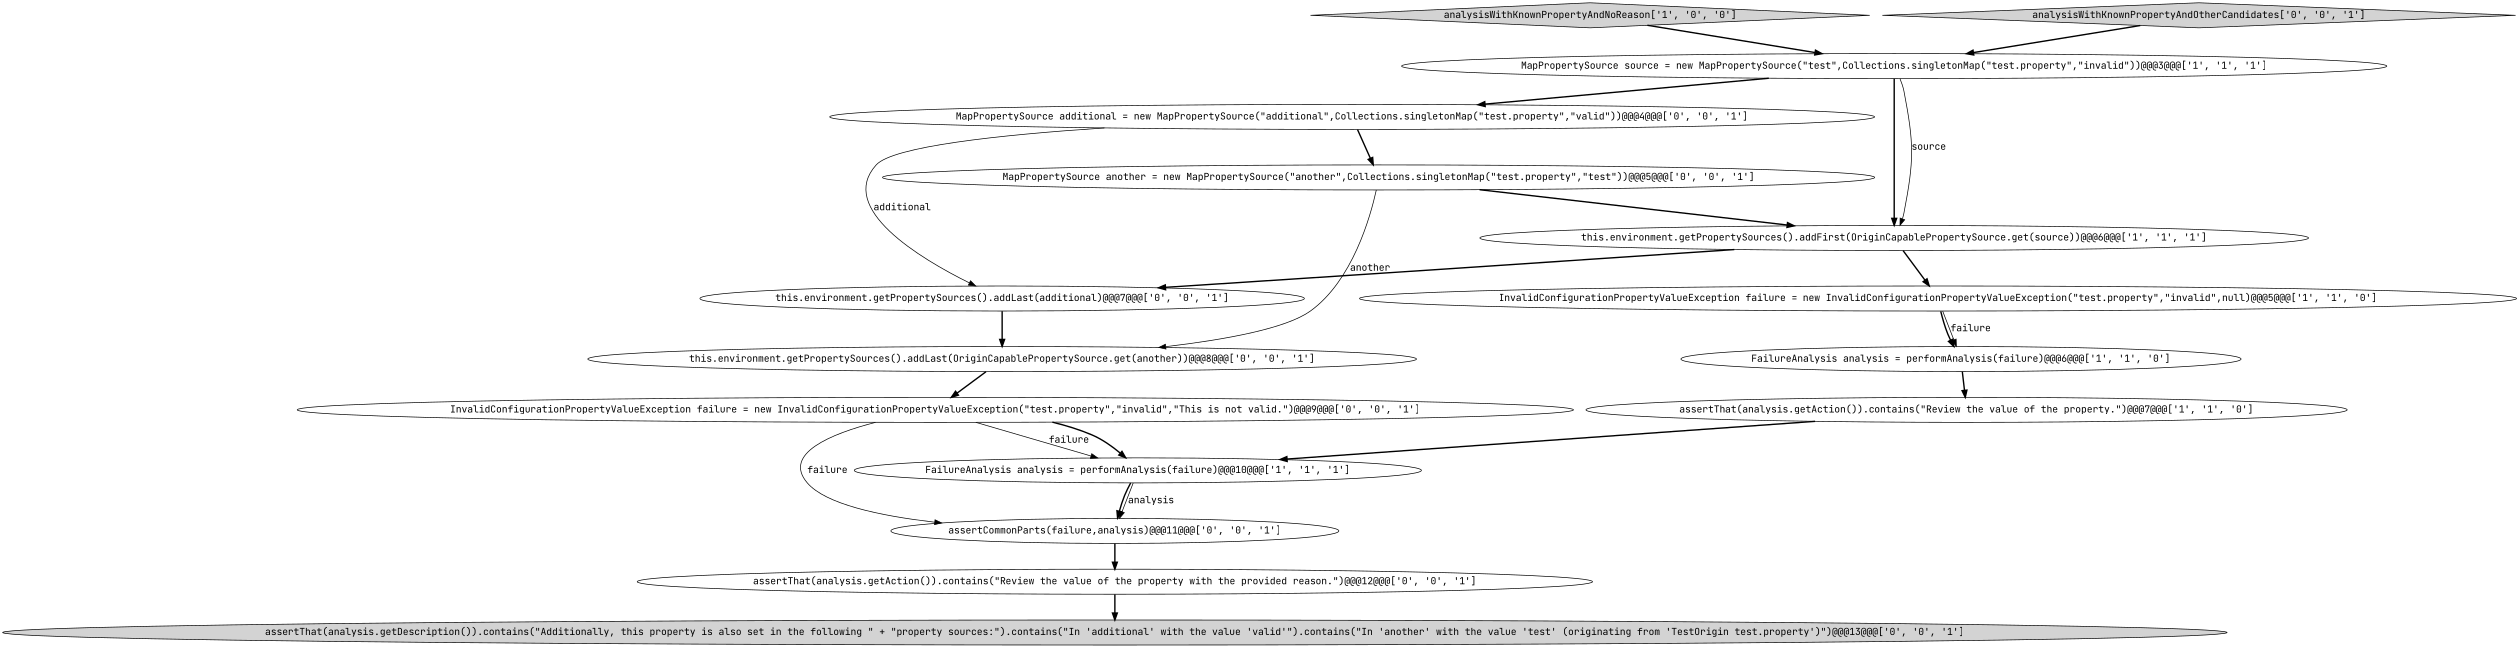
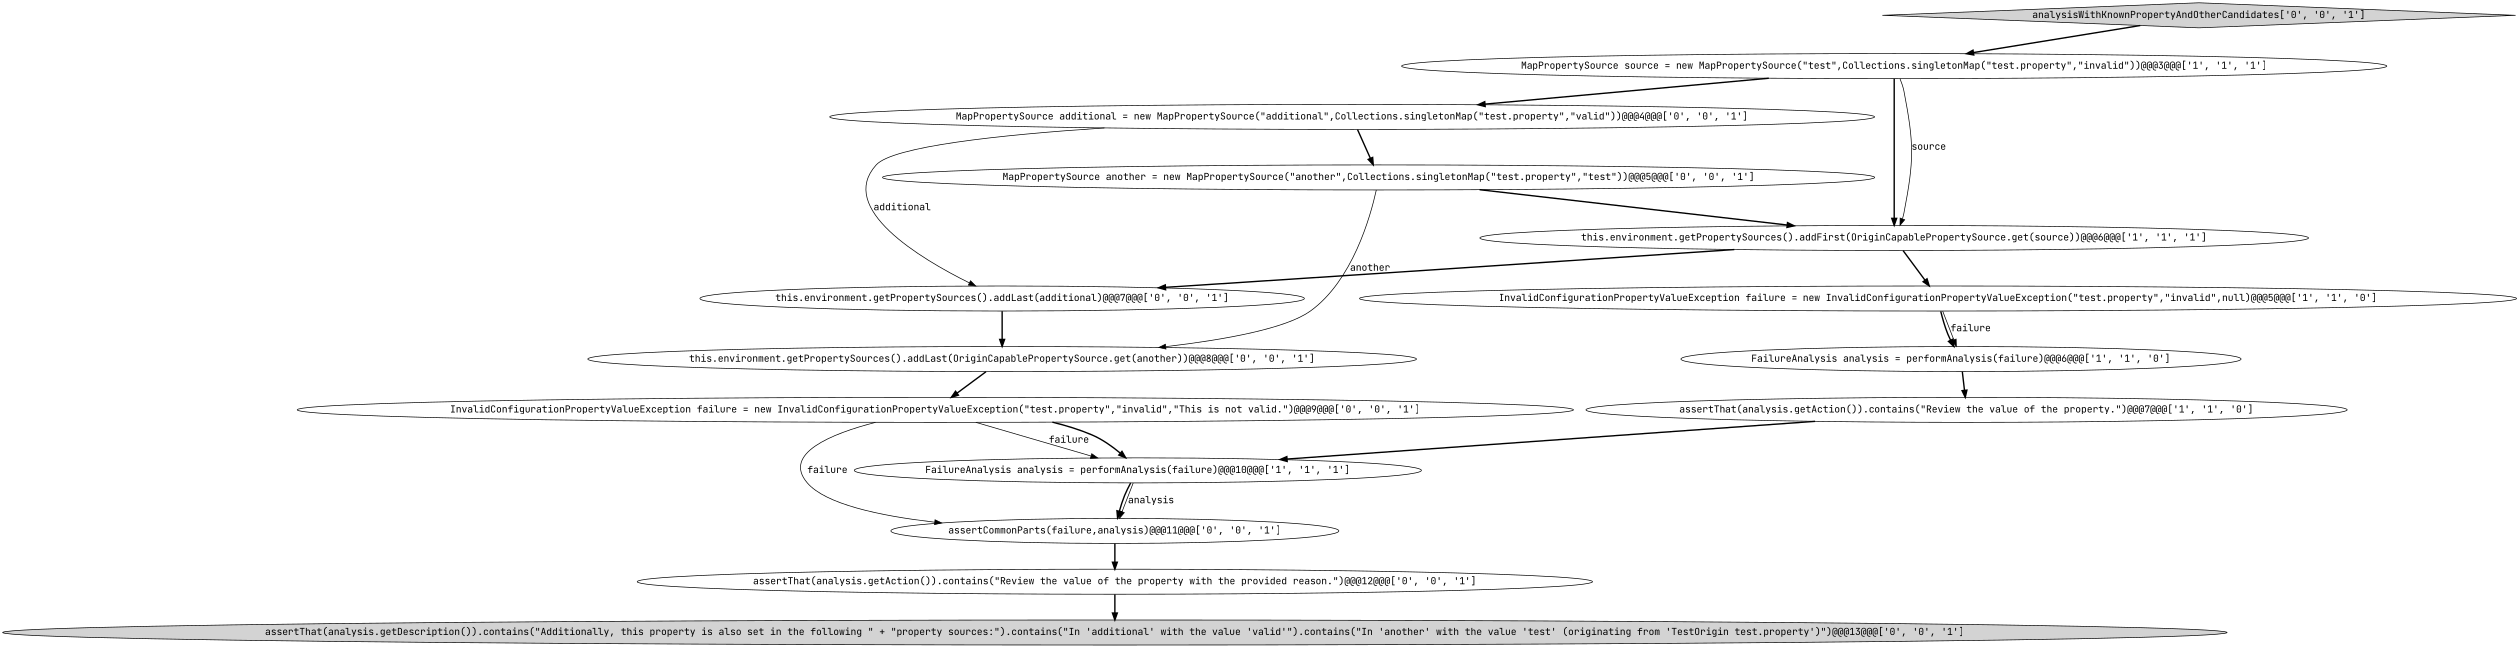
node "analysisWithKnownPropertyAndNoReason['1', '0', '0']": removed
